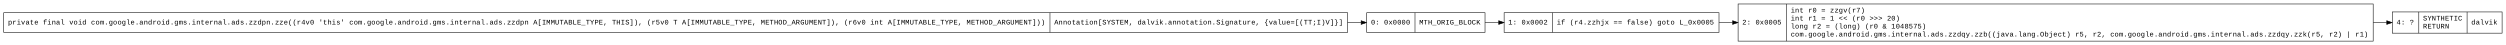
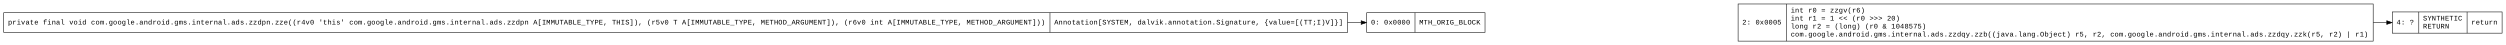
node "2: 0x0005": text "int r0 = zzgv(r7)" -> "int r0 = zzgv(r6)"
node "4: ?": text "dalvik" -> "return"
node "1: 0x0002": removed
